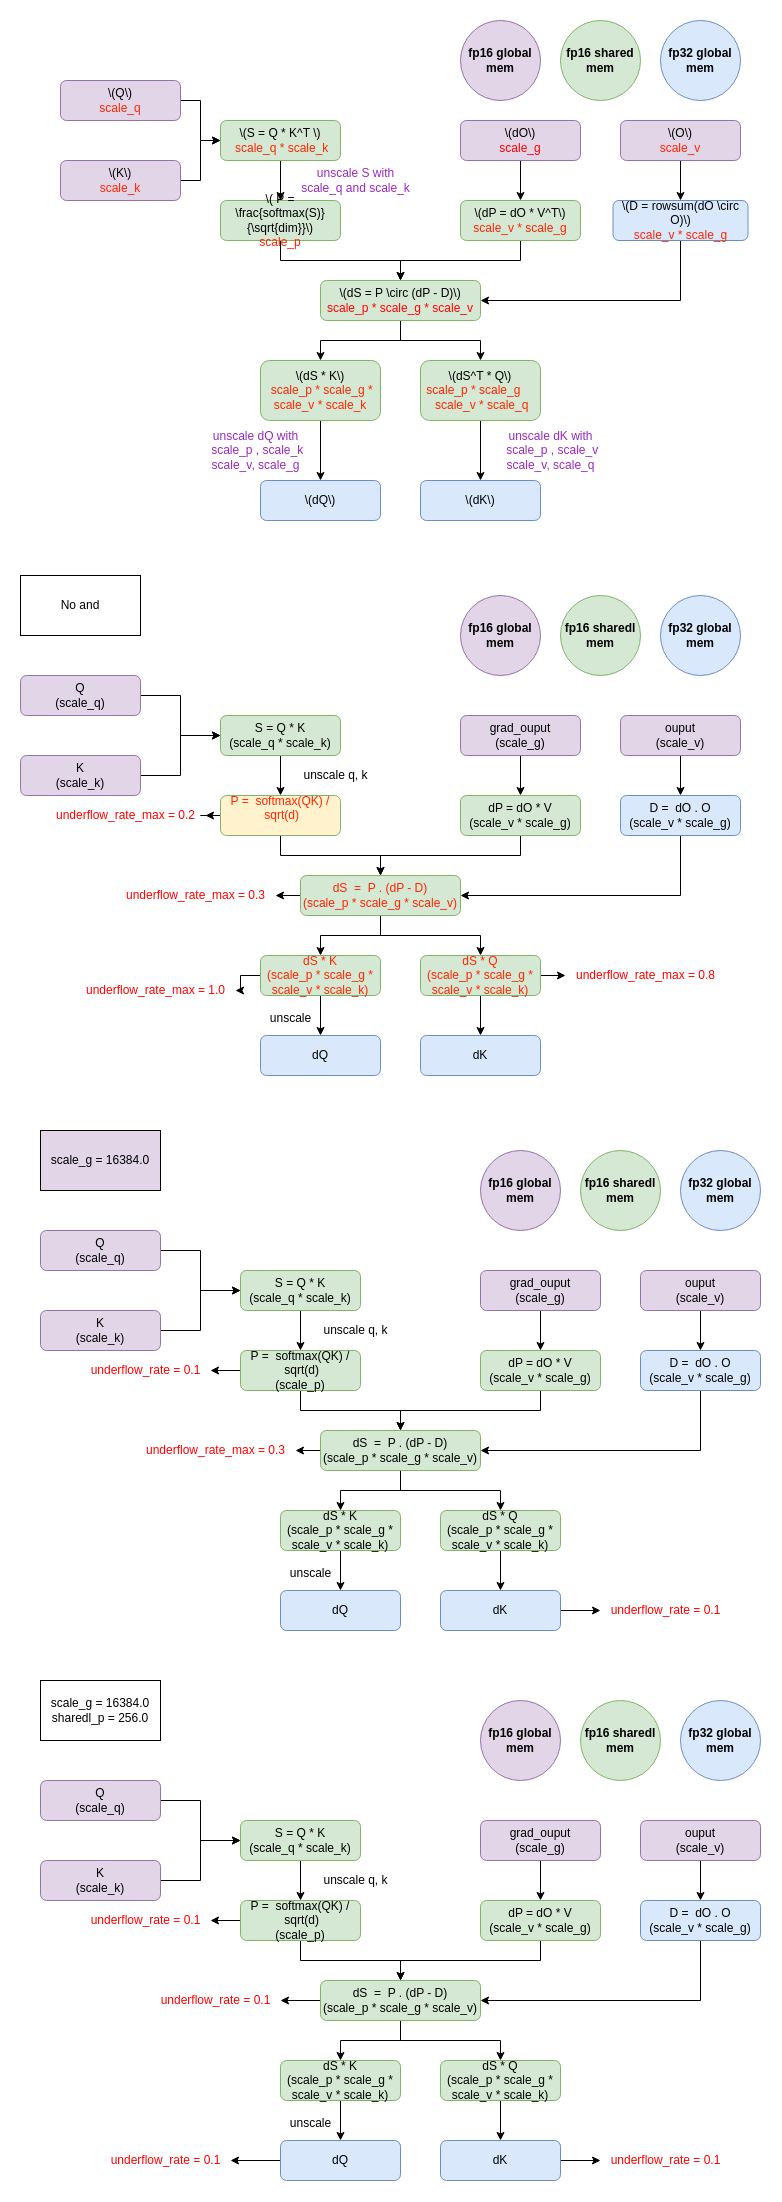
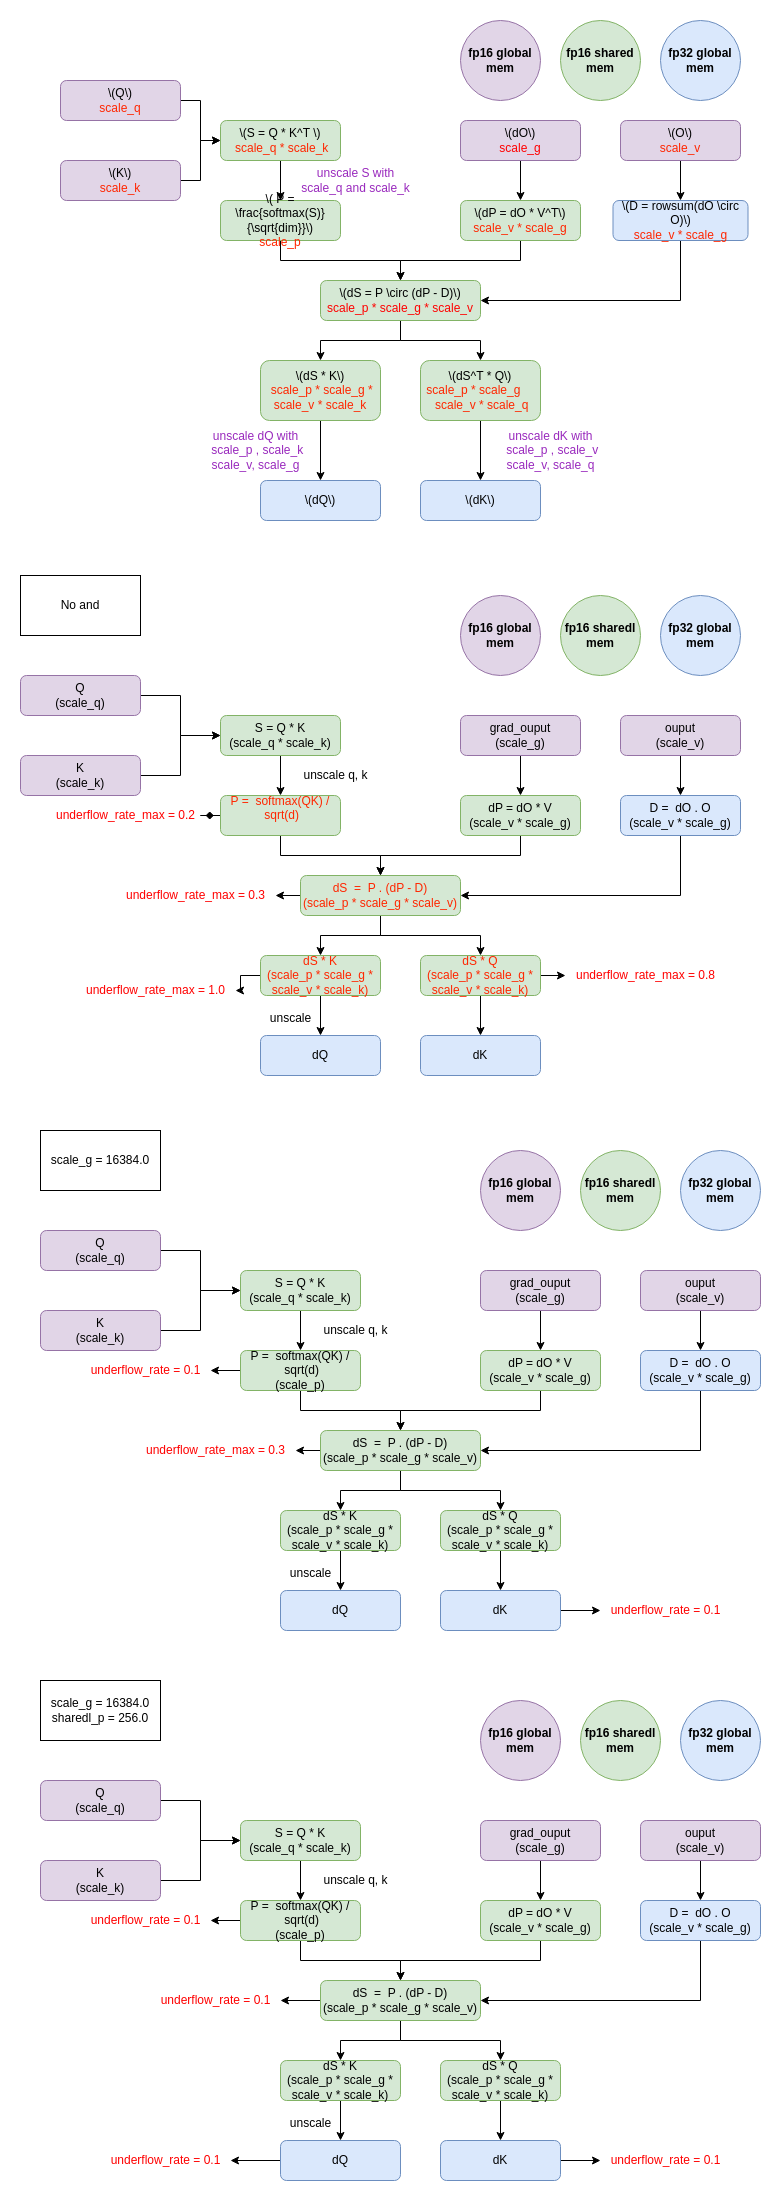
edge "P = softmax(QK) / sqrt(d)" -> "underflow_rate_max = 0.2": arrowhead classic -> diamond
node "P = softmax(QK) / sqrt(d)": fillcolor #fff2cc -> #d5e8d4
node "scale_g = 16384.0": fillcolor #e1d5e7 -> #ffffff
